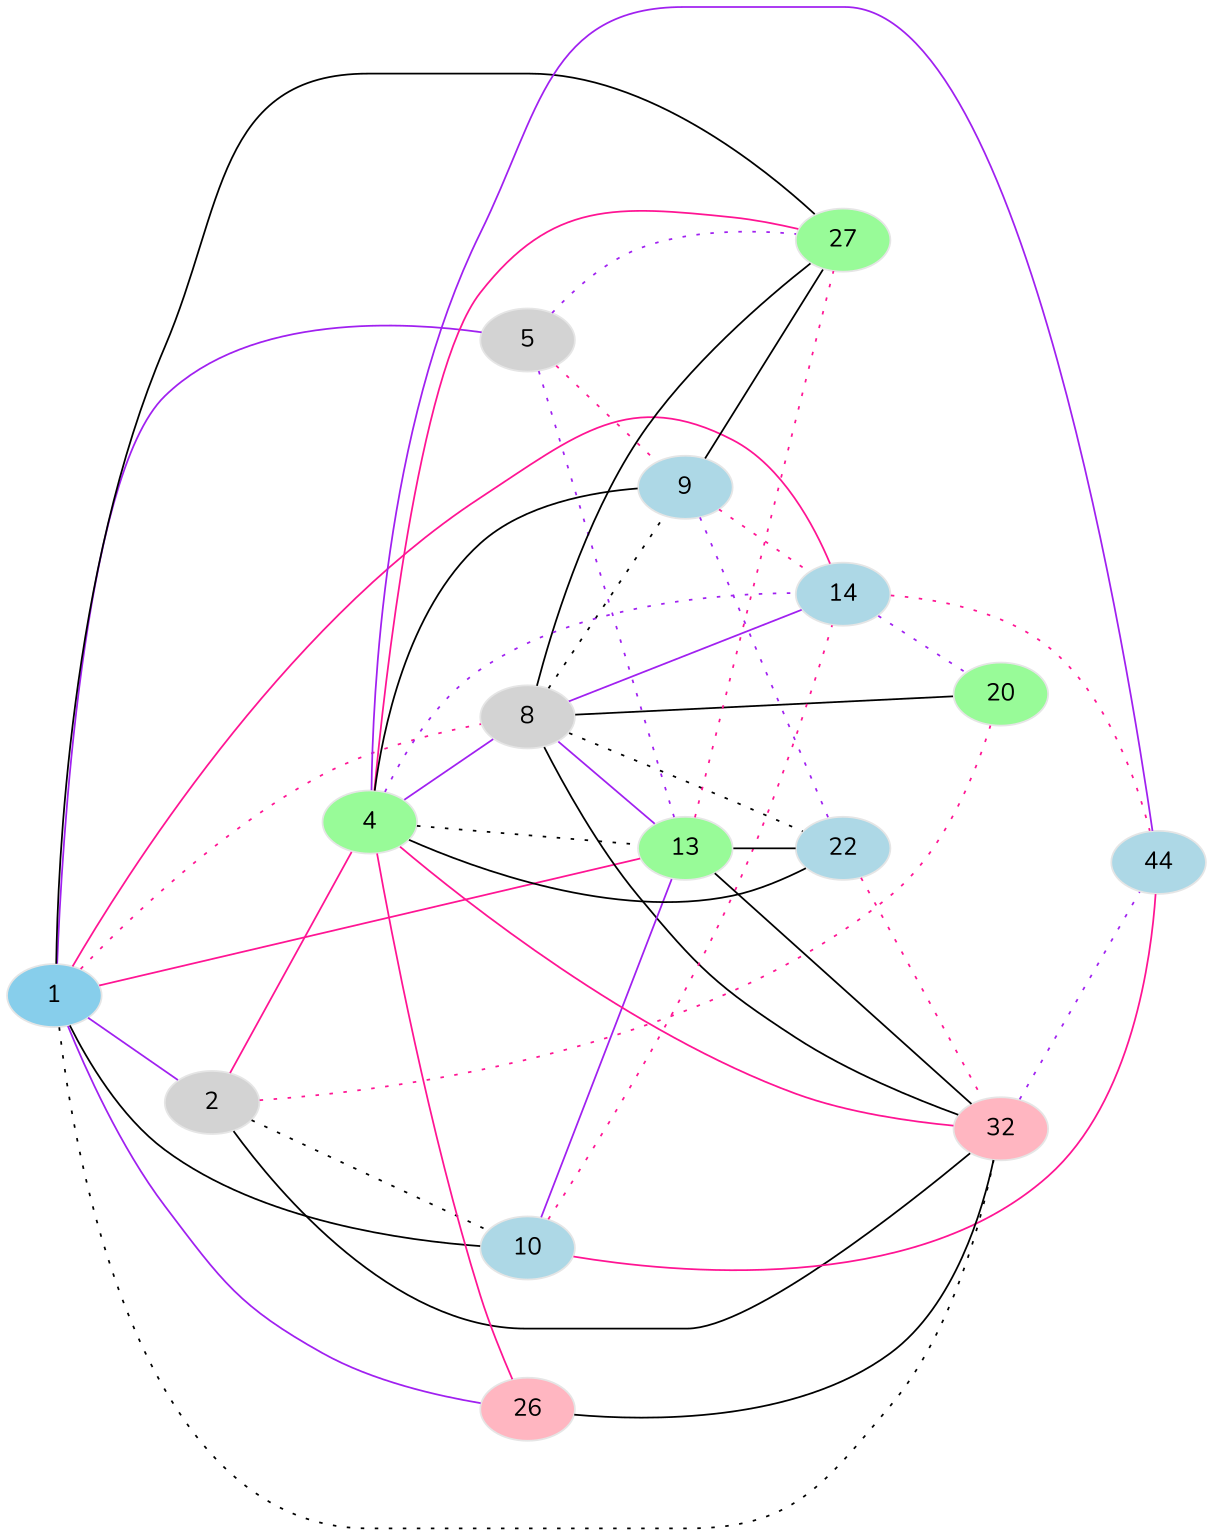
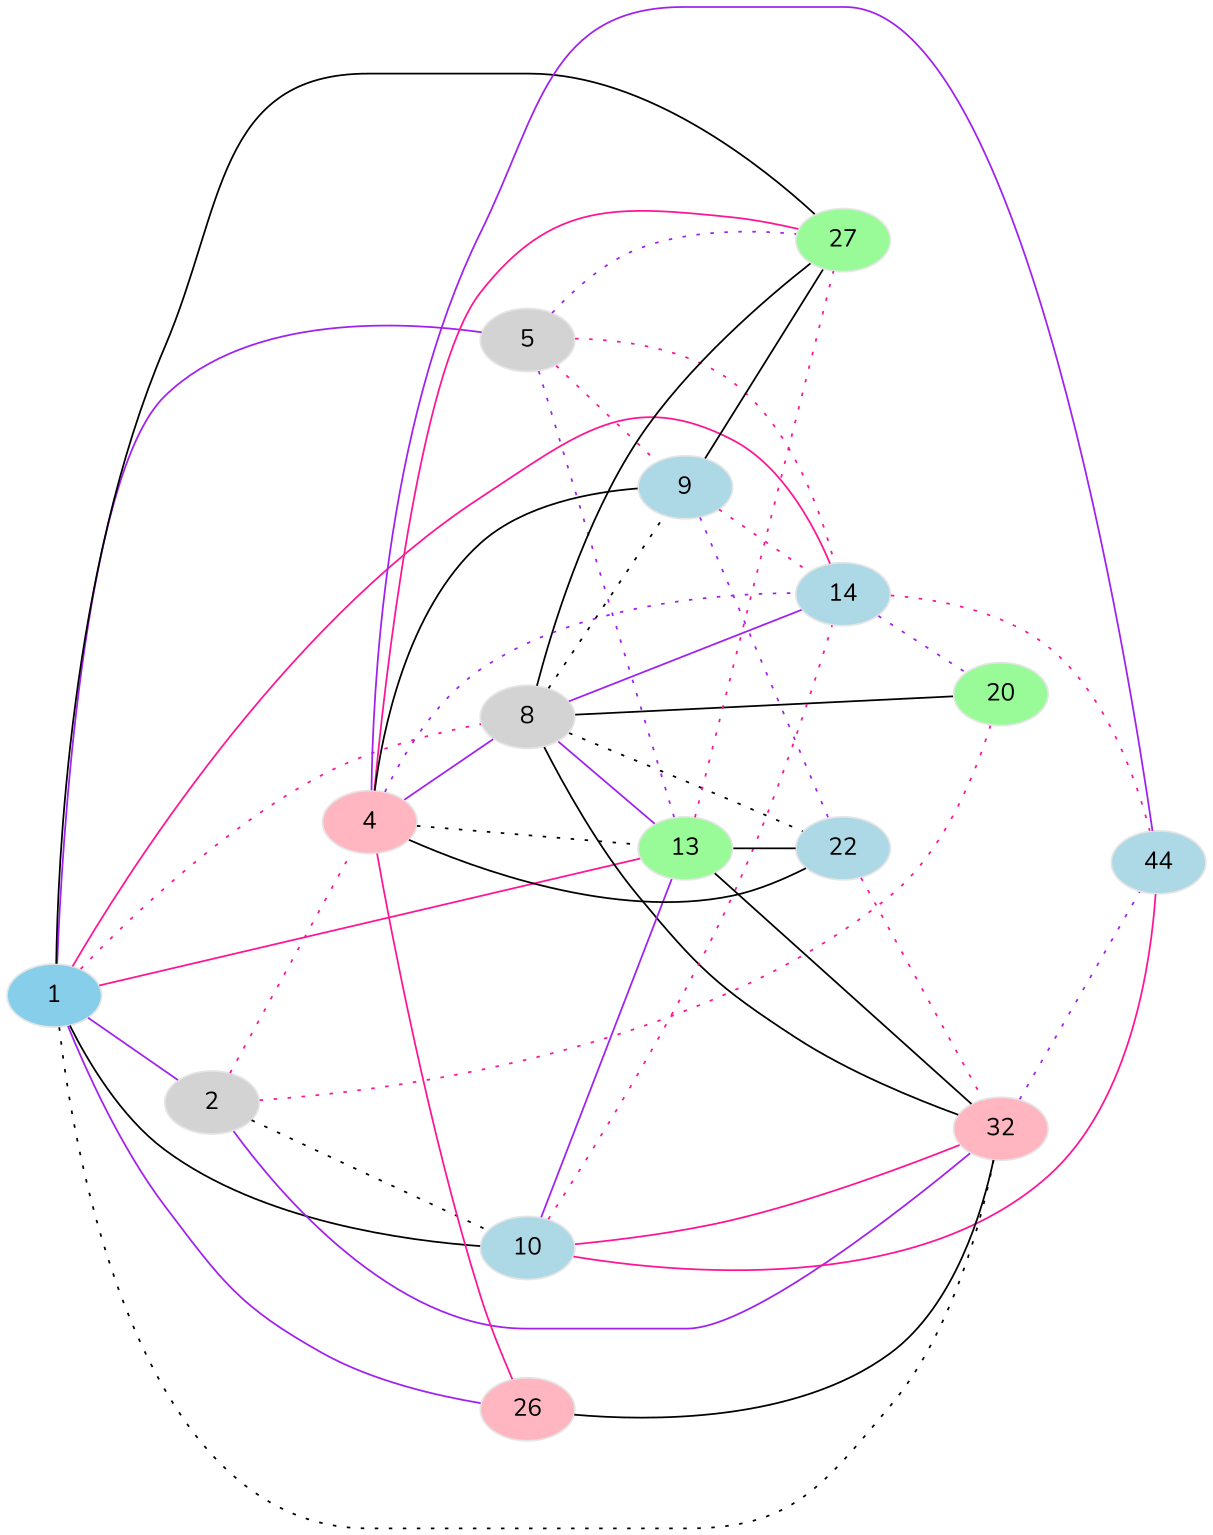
edge "5" -- "14": added
node "4": fillcolor palegreen -> lightpink
edge "4" -- "2": style solid -> dotted
edge "4" -- "32": now "10" -- "32"
edge "2" -- "32": color black -> purple
